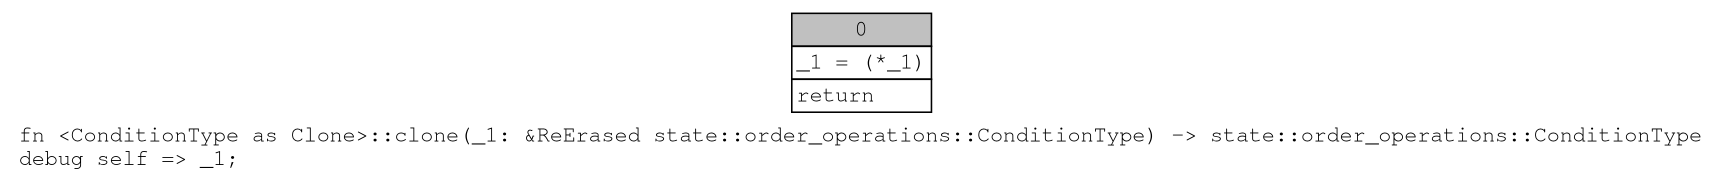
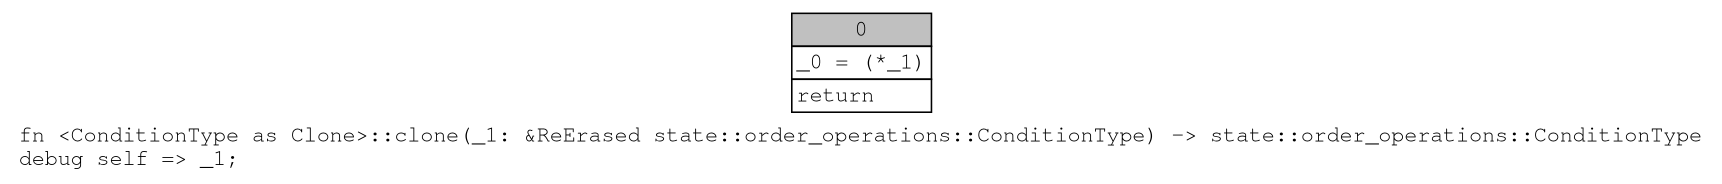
node "0": text "_1 = (*_1)" -> "_0 = (*_1)"
